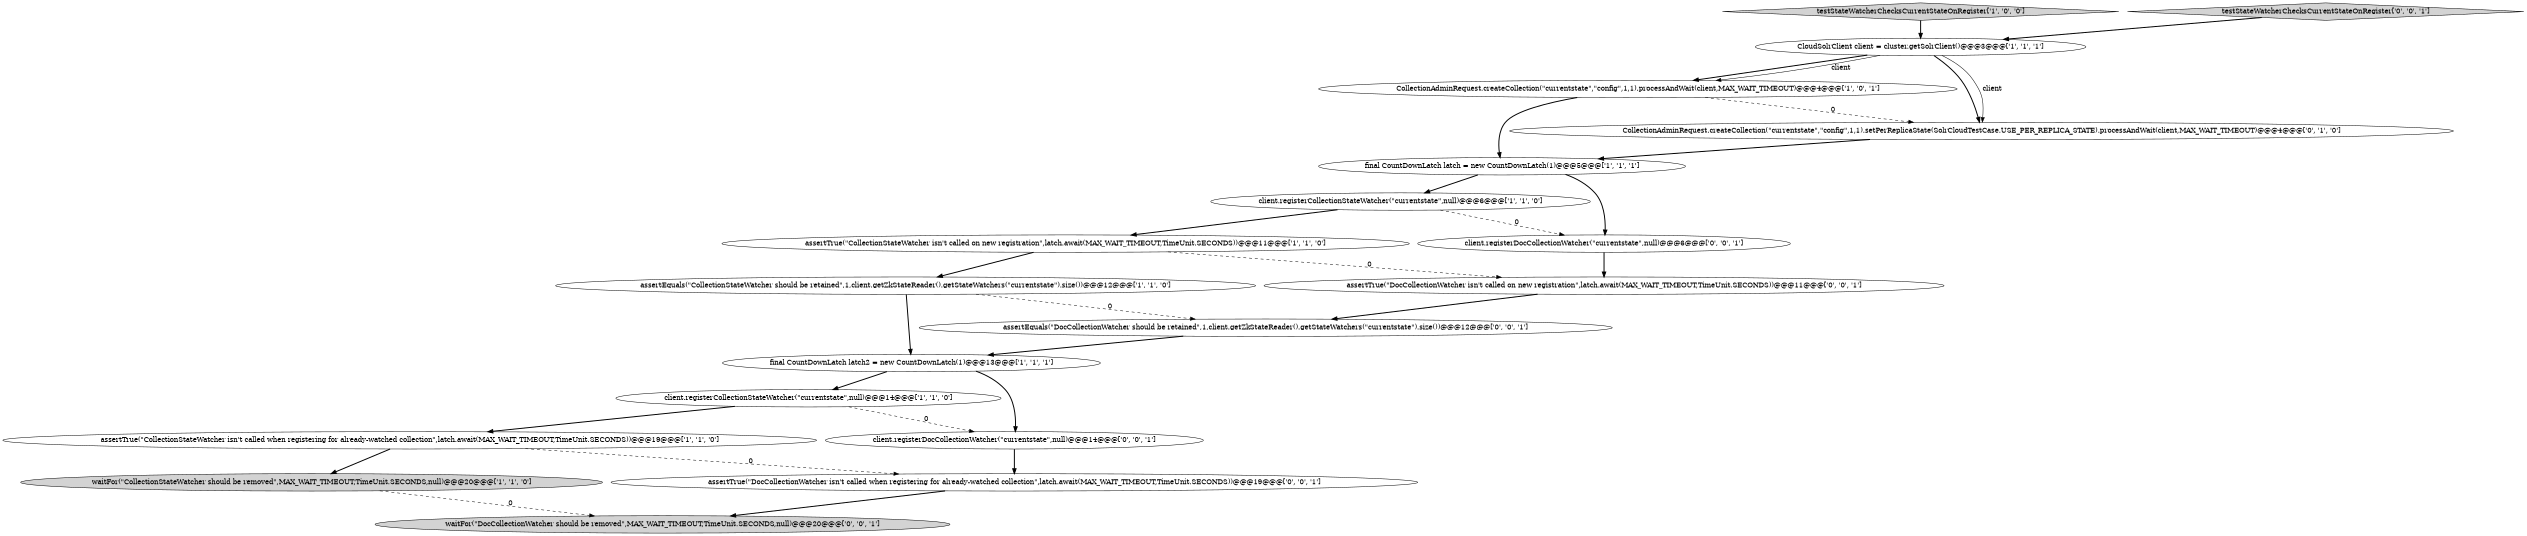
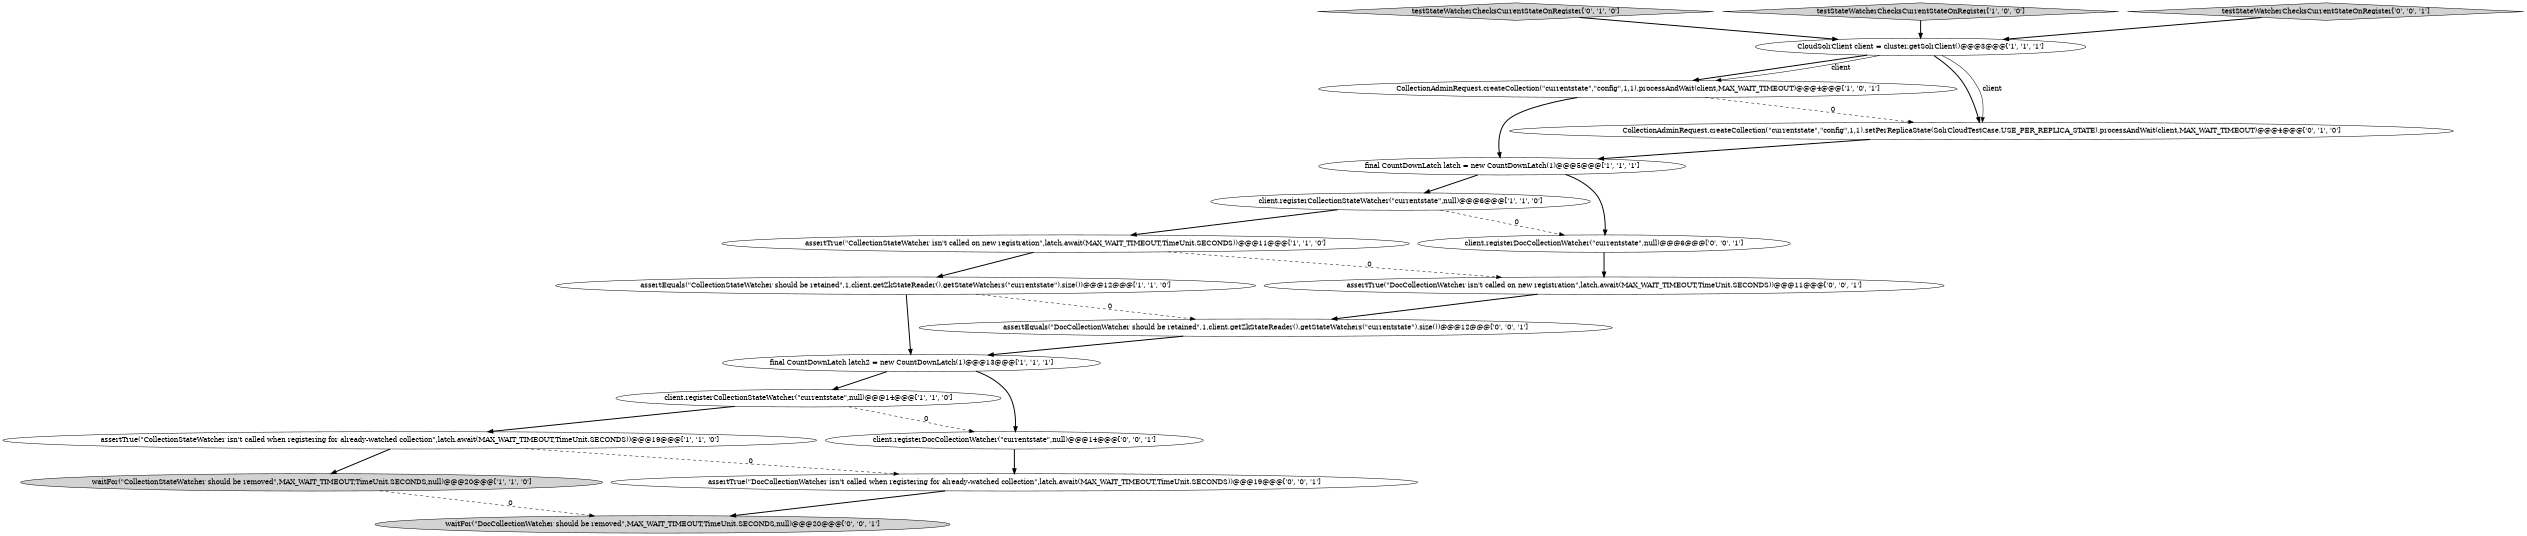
node "testStateWatcherChecksCurrentStateOnRegister['0', '1', '0']": added
